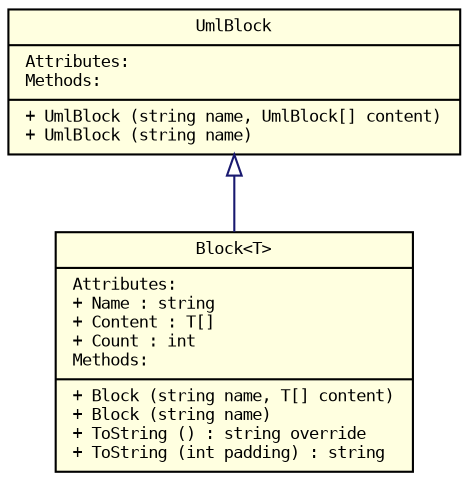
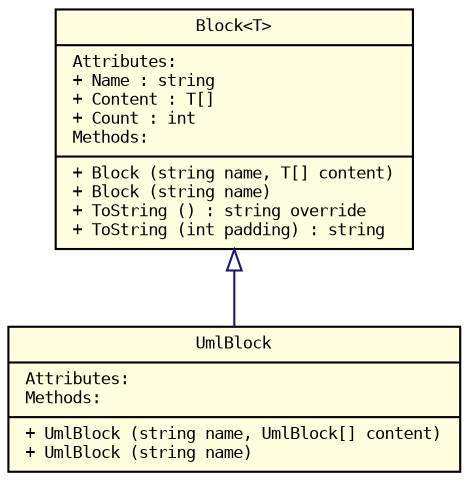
edge "Block<T>" -> "UmlBlock": reversed
